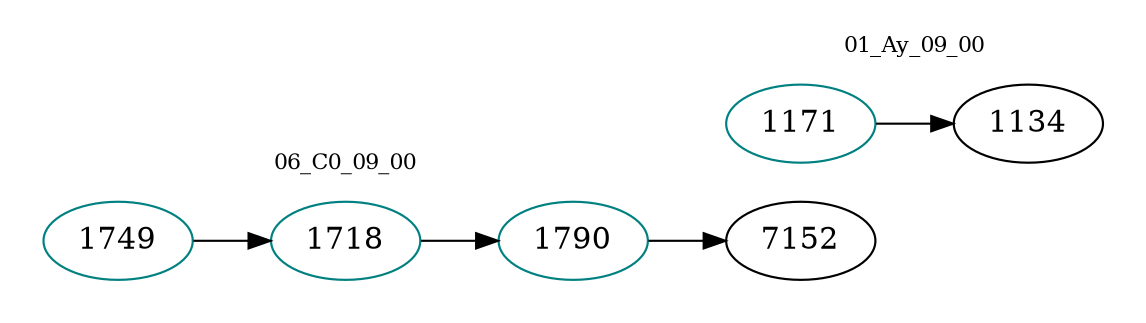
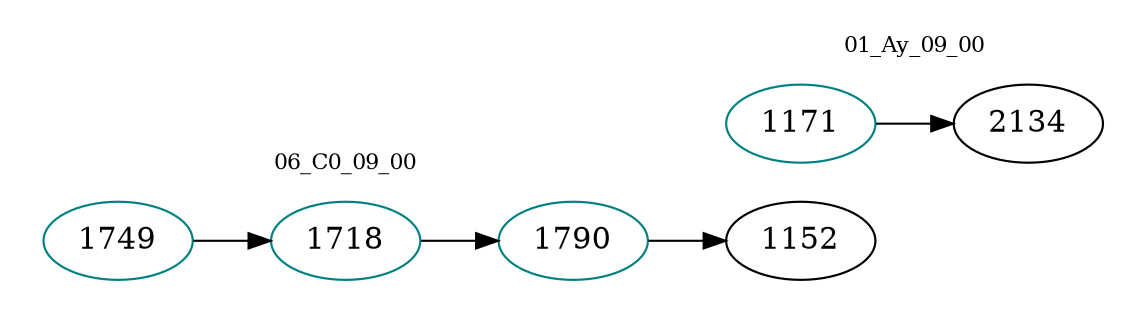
node "1134": label "1134" -> "2134"
node "7152": label "7152" -> "1152"
